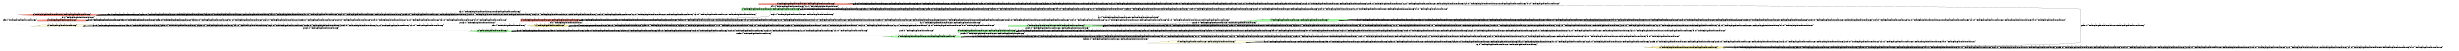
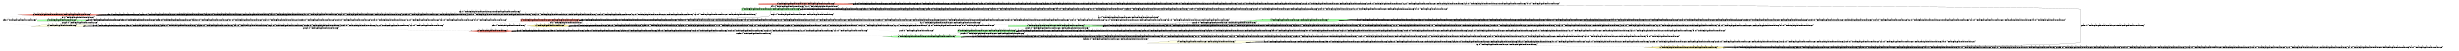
node "5@[((EUR and TEA and CAP and TON and not DOL and not COF))]": fillcolor salmon -> palegreen
edge "5@[((EUR and TEA and CAP and TON and not DOL and not COF))]" -> "7@[((EUR and TEA and CAP and TON and not DOL and not COF))]": now "5@[((EUR and TEA and CAP and TON and not DOL and not COF))]" -> "12@[((EUR and COF and CAP and TON and not DOL and not TEA))]"
node "13@[((EUR and COF and CAP and TON and not DOL and not TEA))]": fillcolor palegreen -> salmon
